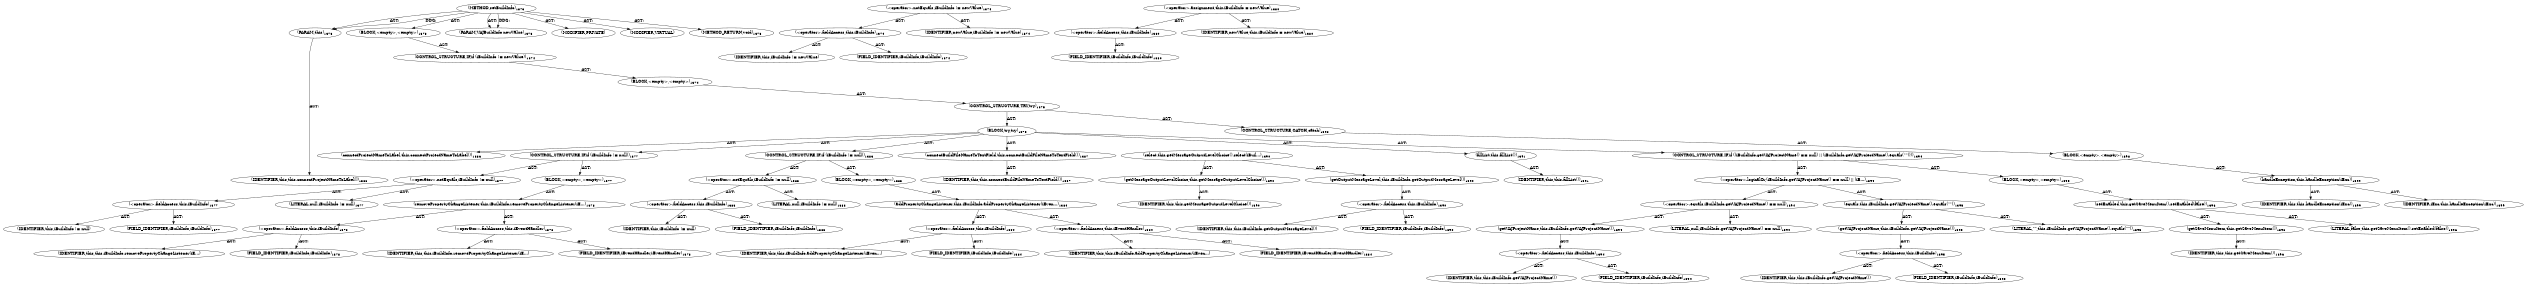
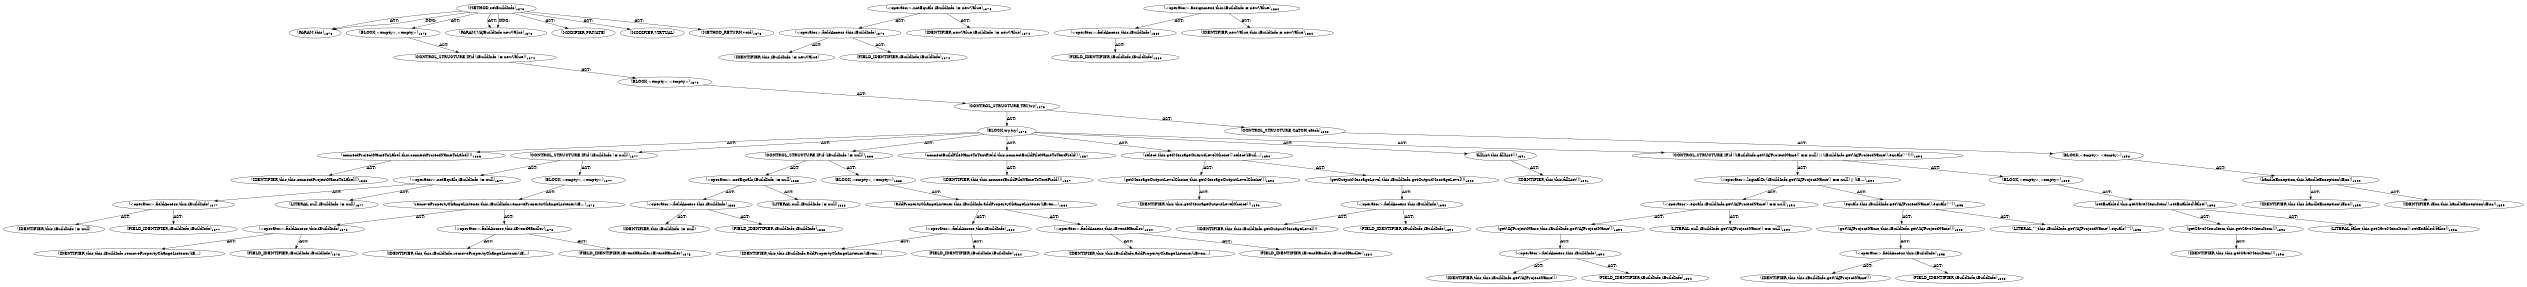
edge "(PARAM,this)" -> "(IDENTIFIER,this,this.connectProjectNameToLabel())": now "(connectProjectNameToLabel,this.connectProjectNameToLabel())" -> "(IDENTIFIER,this,this.connectProjectNameToLabel())"
edge "(BLOCK,try,try)" -> "(select,this.getMessageOutputLevelChoice().select(iBuil...)": added, label "AST:"
